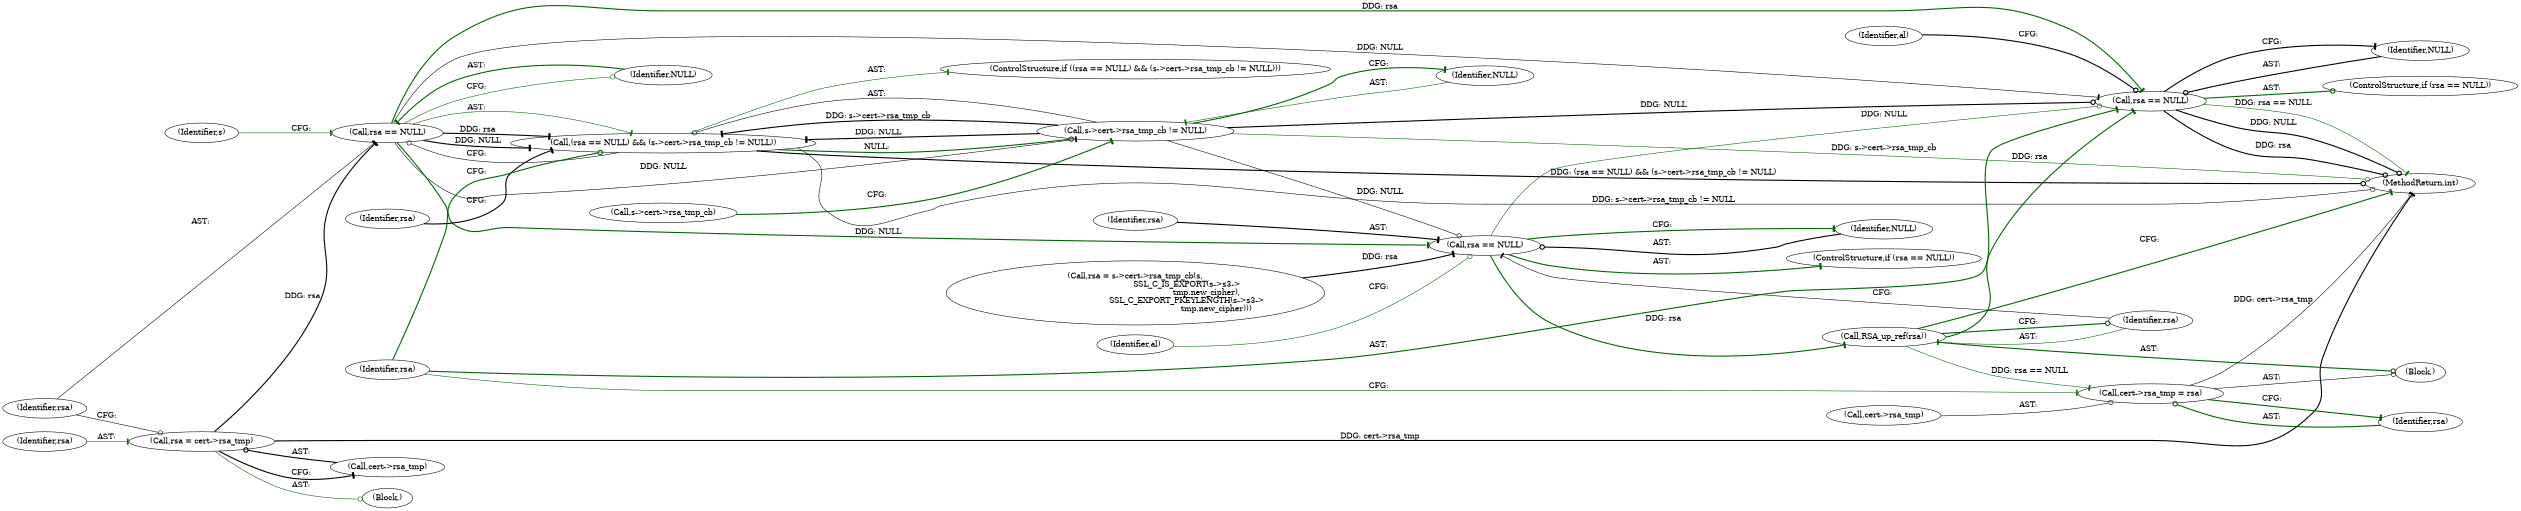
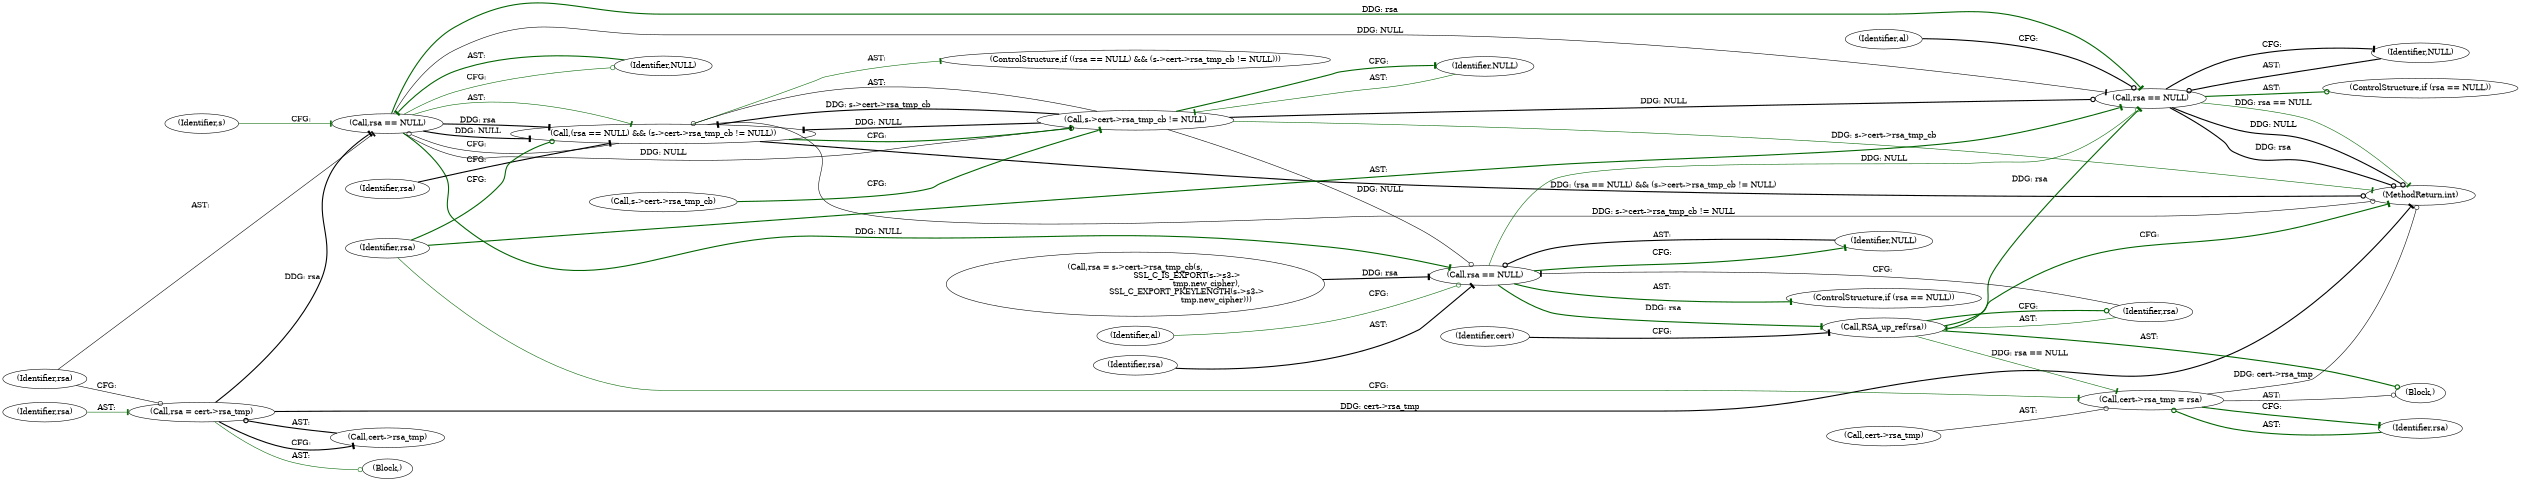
edge "(Call,(rsa == NULL) && (s->cert->rsa_tmp_cb != NULL))" -> "(Call,s->cert->rsa_tmp_cb != NULL)": label "NULL: " -> "CFG: "
edge "(Call,s->cert->rsa_tmp_cb != NULL)" -> "(MethodReturn,int)": arrowhead odot -> tee
node "(Identifier,cert)": added
